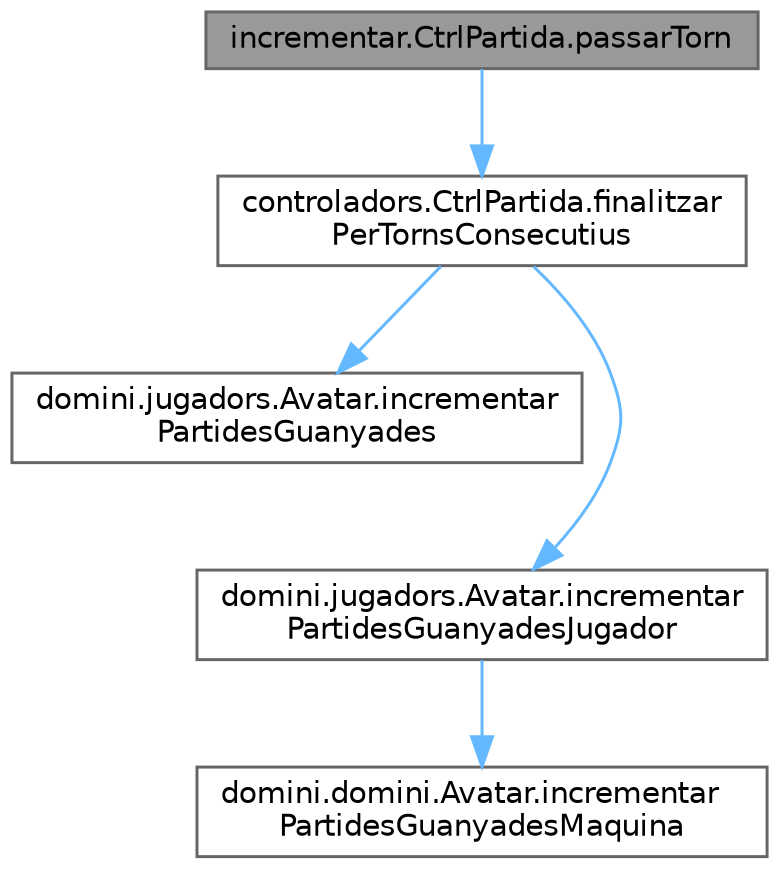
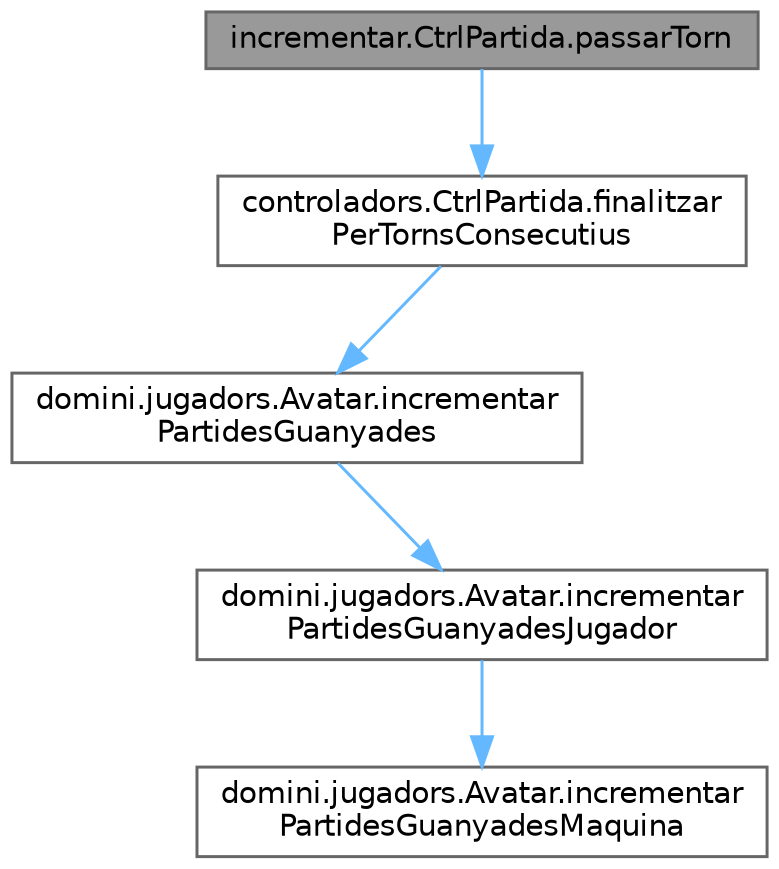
edge "controladors.CtrlPartida.finalitzar PerTornsConsecutius" -> "domini.jugadors.Avatar.incrementar PartidesGuanyadesJugador": now "domini.jugadors.Avatar.incrementar PartidesGuanyades" -> "domini.jugadors.Avatar.incrementar PartidesGuanyadesJugador"
node "domini.domini.Avatar.incrementar PartidesGuanyadesMaquina": label "domini.domini.Avatar.incrementar PartidesGuanyadesMaquina" -> "domini.jugadors.Avatar.incrementar PartidesGuanyadesMaquina"
